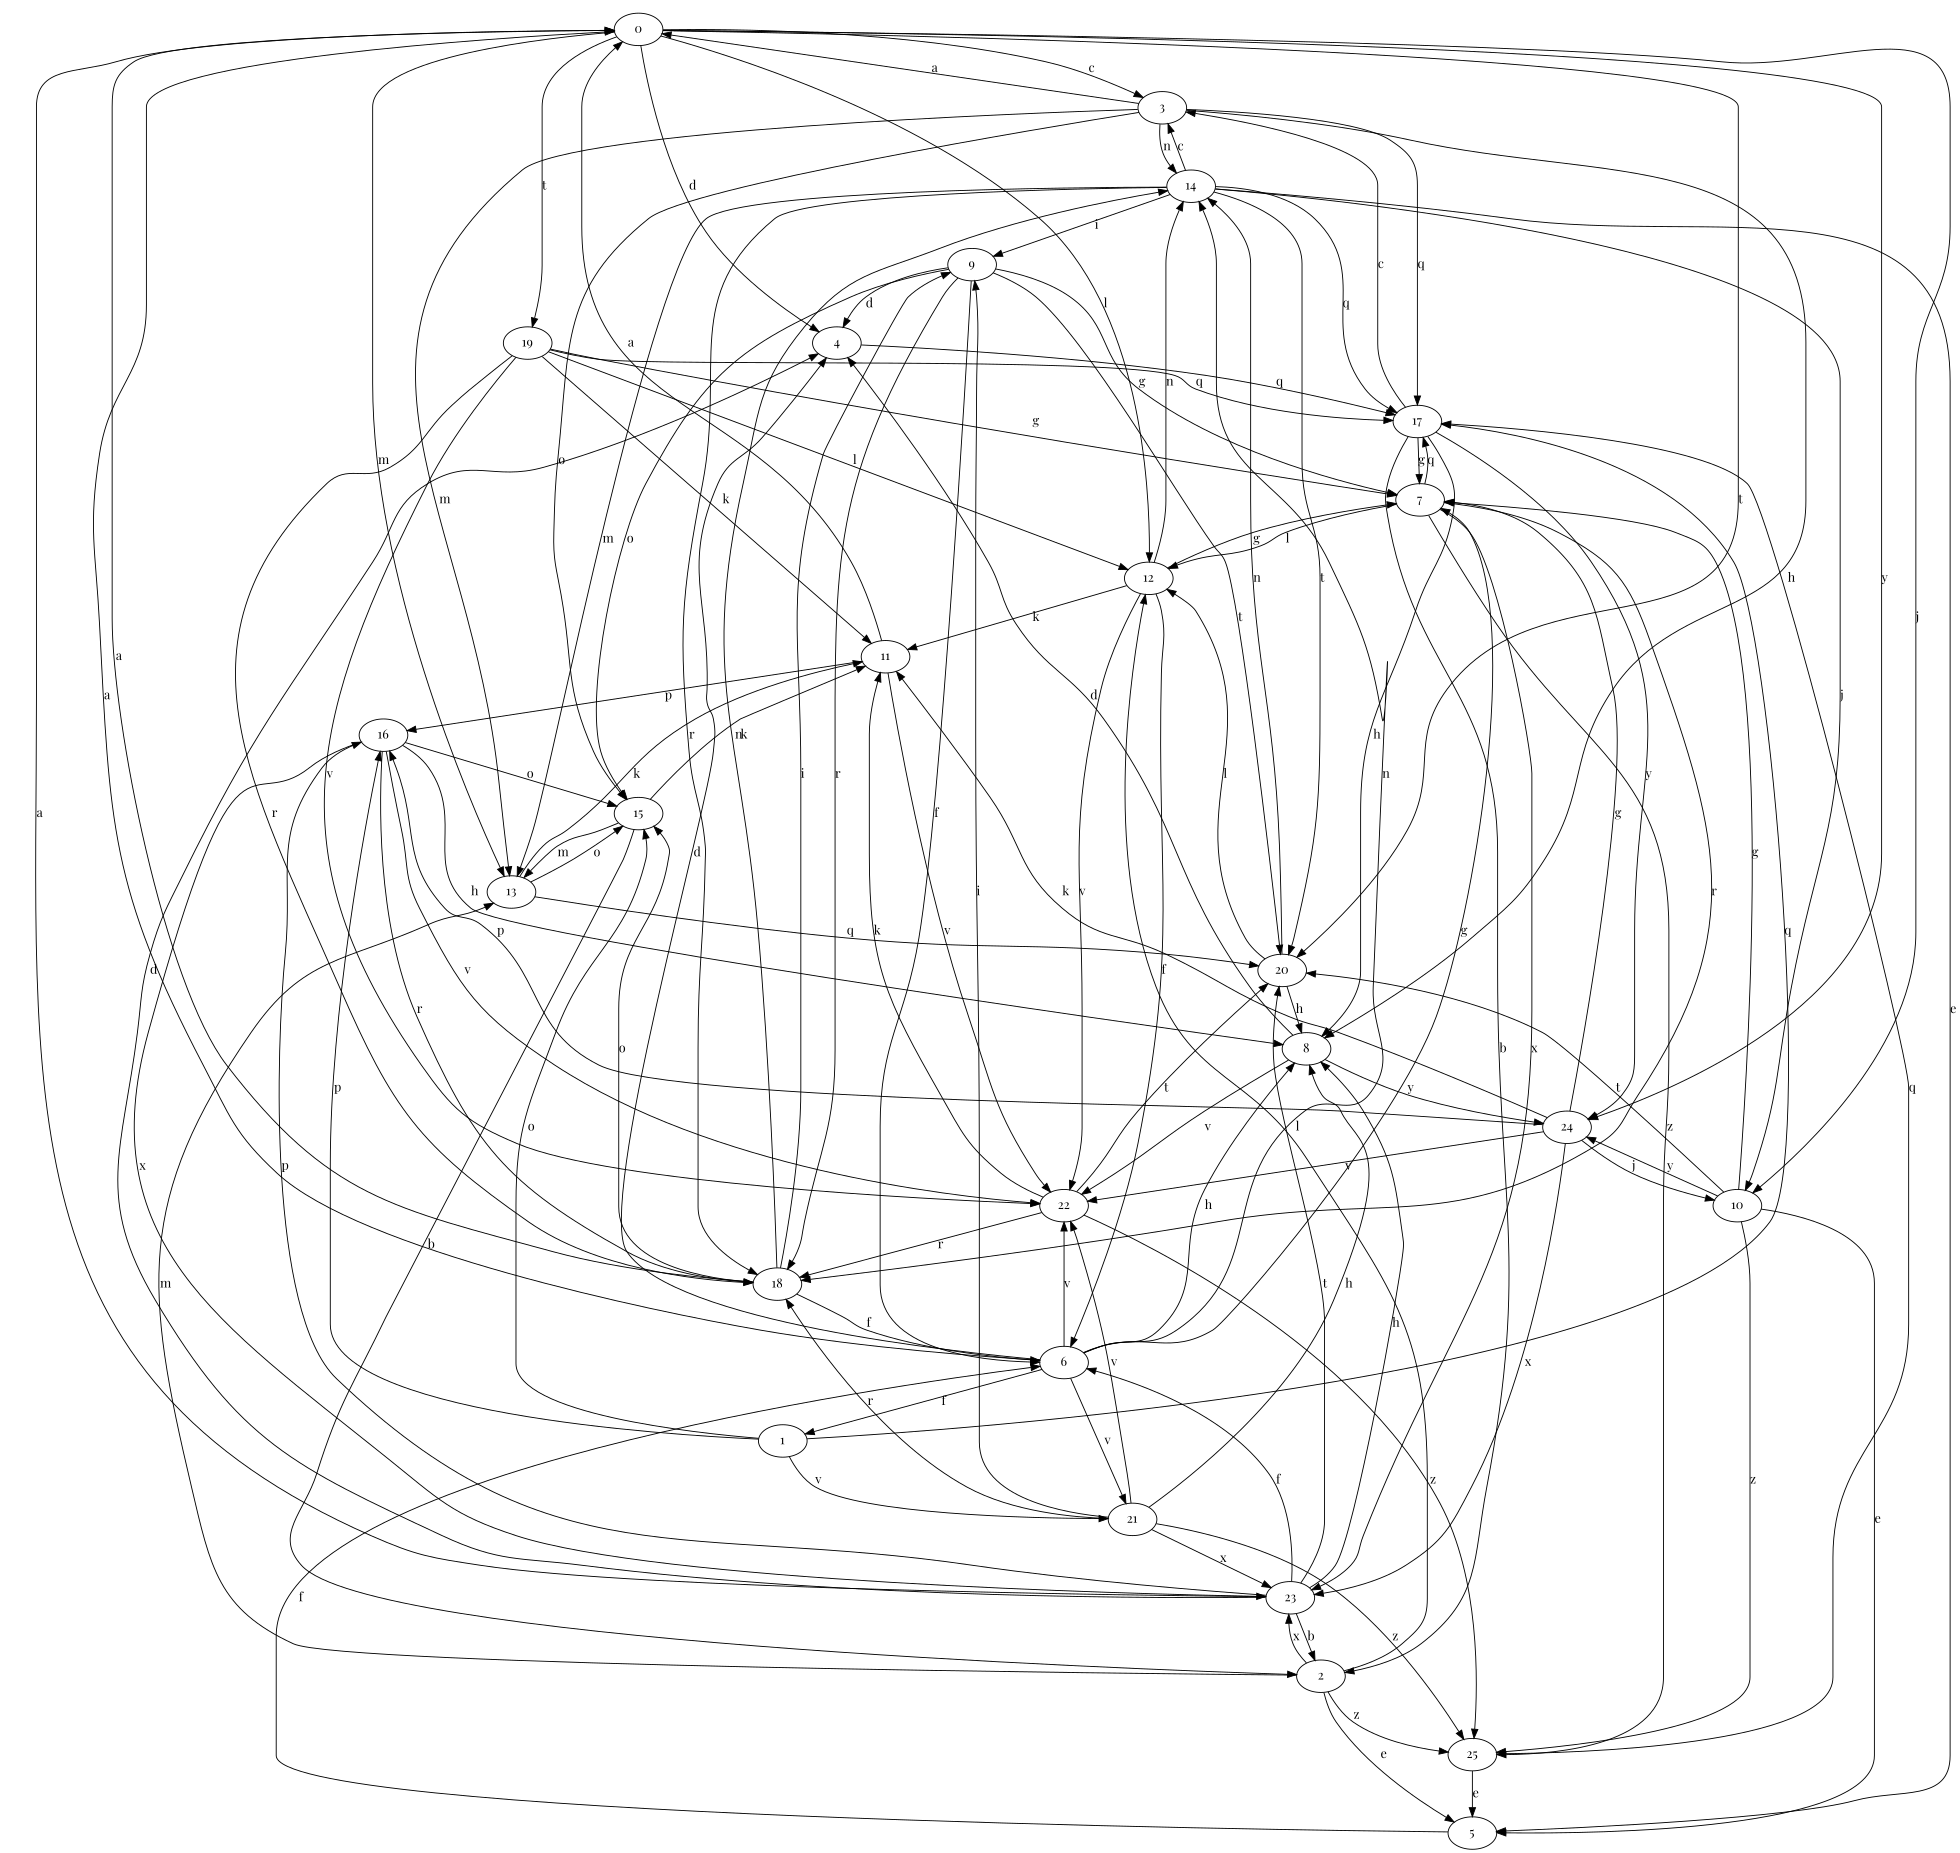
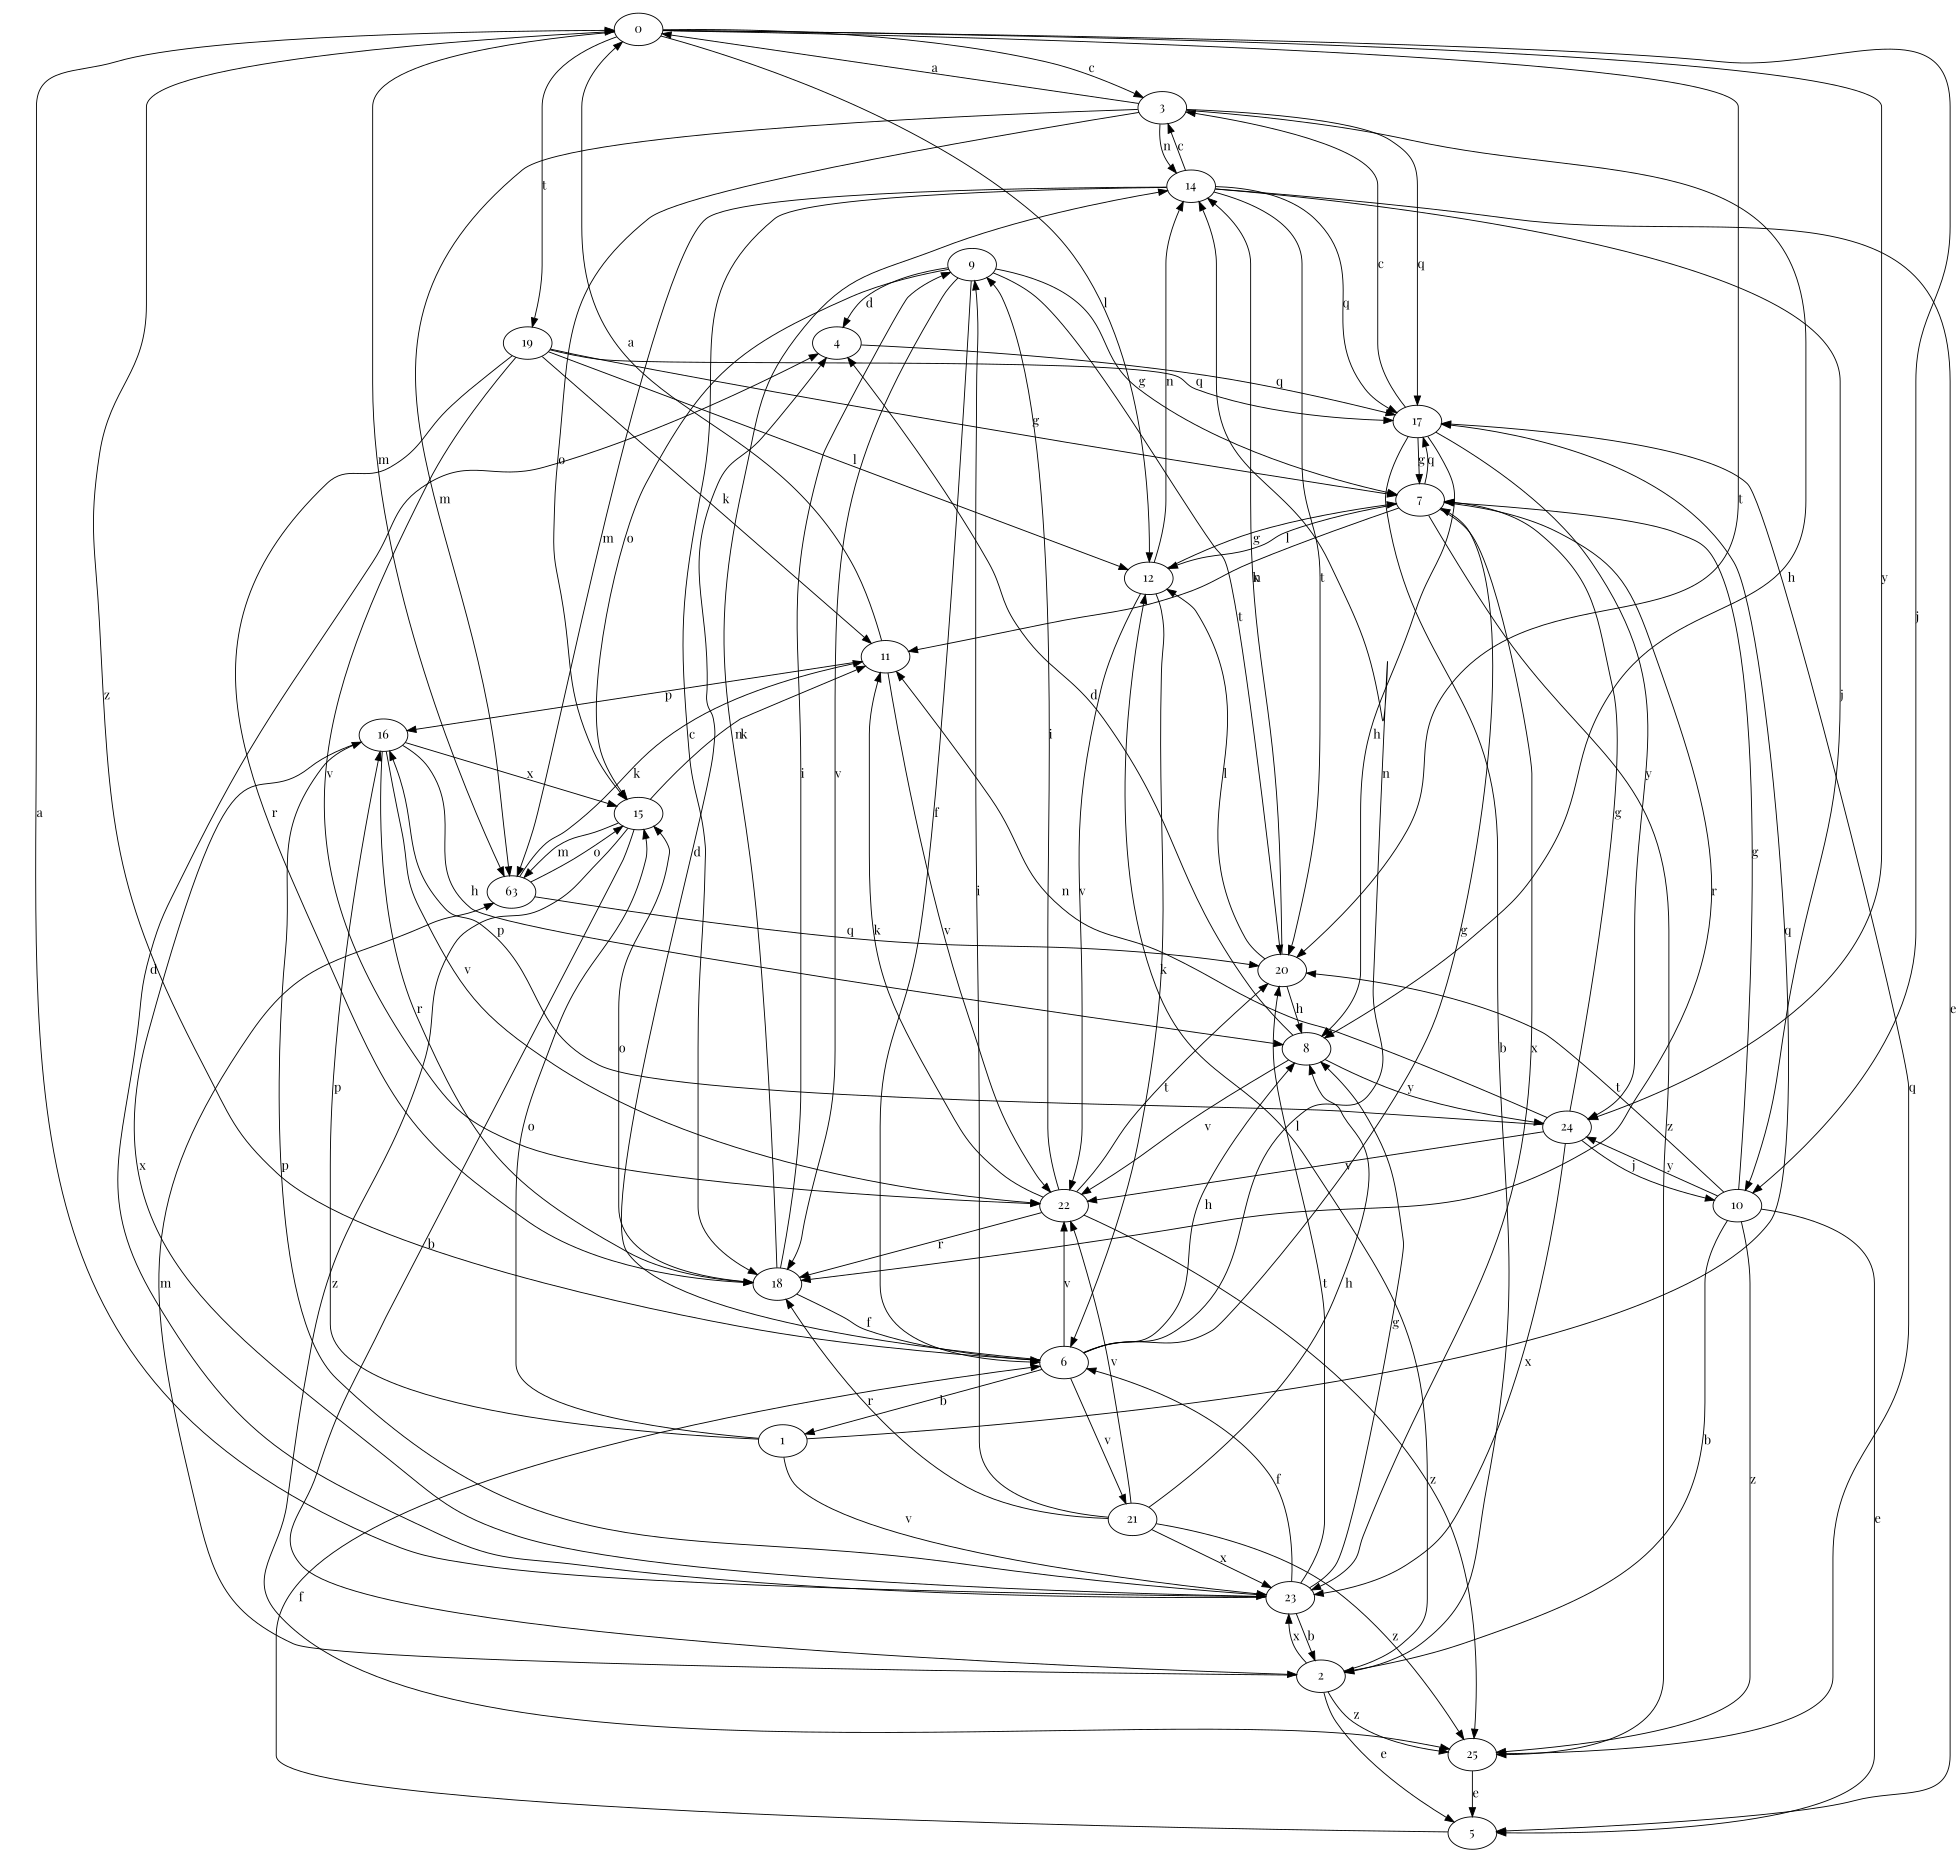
edge "0" -> "4": removed, label "d"
edge "14" -> "9": now "22" -> "9"
edge "12" -> "11": now "7" -> "11"
edge "18" -> "0": removed, label "a"
edge "6" -> "0": label "a" -> "z"
edge "14" -> "18": label "r" -> "c"
edge "16" -> "15": label "o" -> "x"
edge "9" -> "18": label "r" -> "v"
node "13": label "13" -> "63"
edge "24" -> "11": label "k" -> "n"
edge "12" -> "6": label "f" -> "k"
edge "23" -> "8": label "h" -> "g"
edge "6" -> "1": label "f" -> "b"
edge "1" -> "21": now "1" -> "23"
edge "10" -> "2": added, label "b"
edge "15" -> "25": added, label "z"
